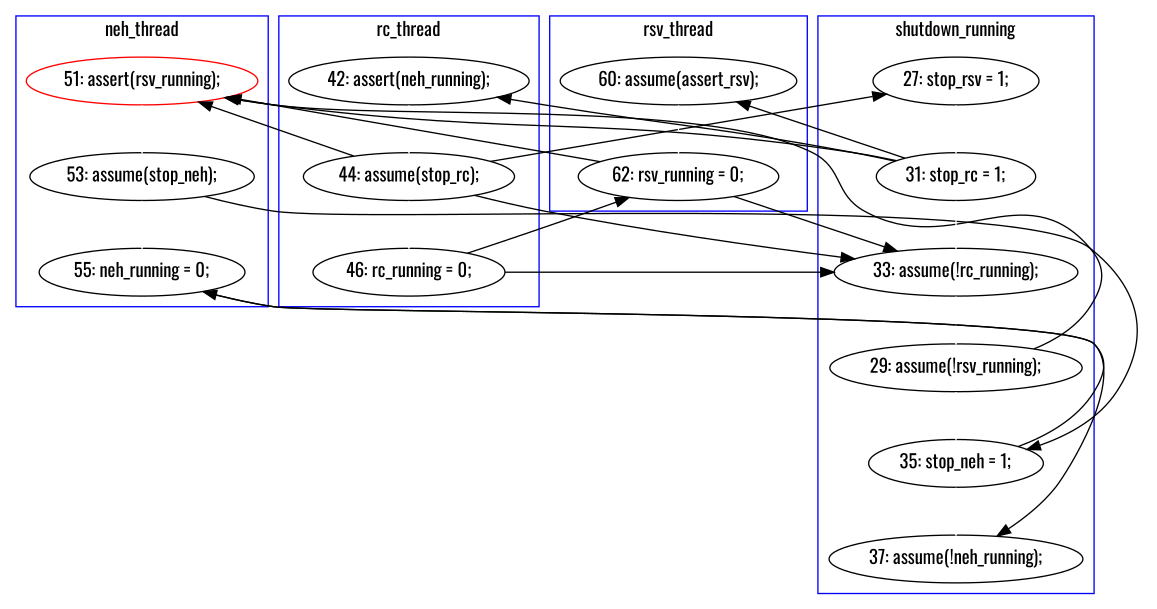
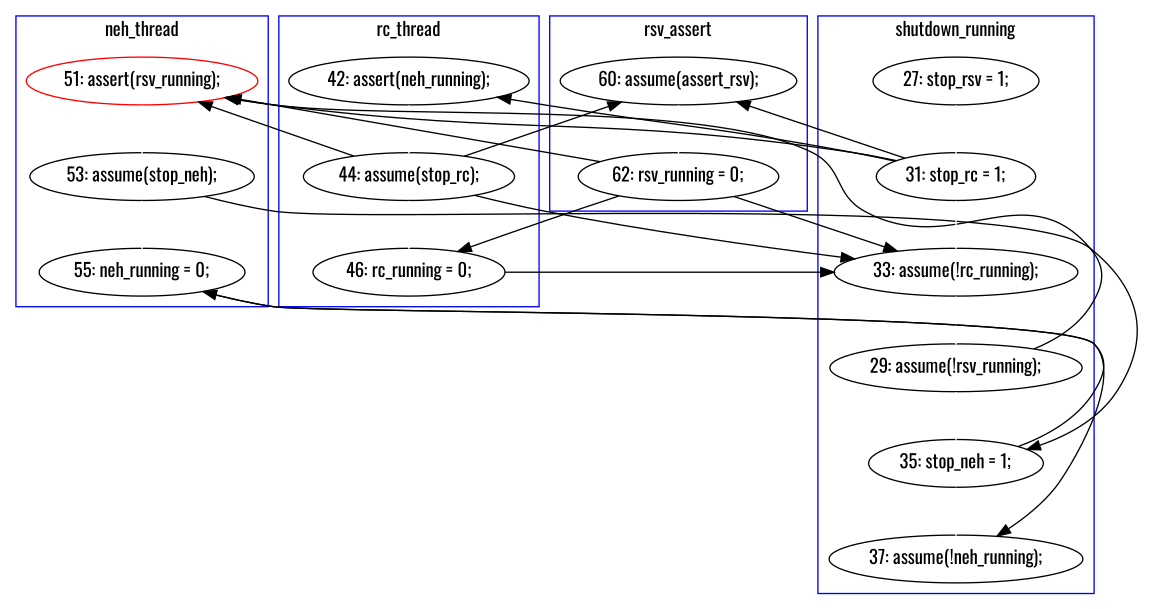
cluster "rsv_thread": label "rsv_thread" -> "rsv_assert"
edge "44: assume(stop_rc);" -> "27: stop_rsv = 1;": now "44: assume(stop_rc);" -> "60: assume(assert_rsv);"
edge "46: rc_running = 0;" -> "62: rsv_running = 0;": reversed
